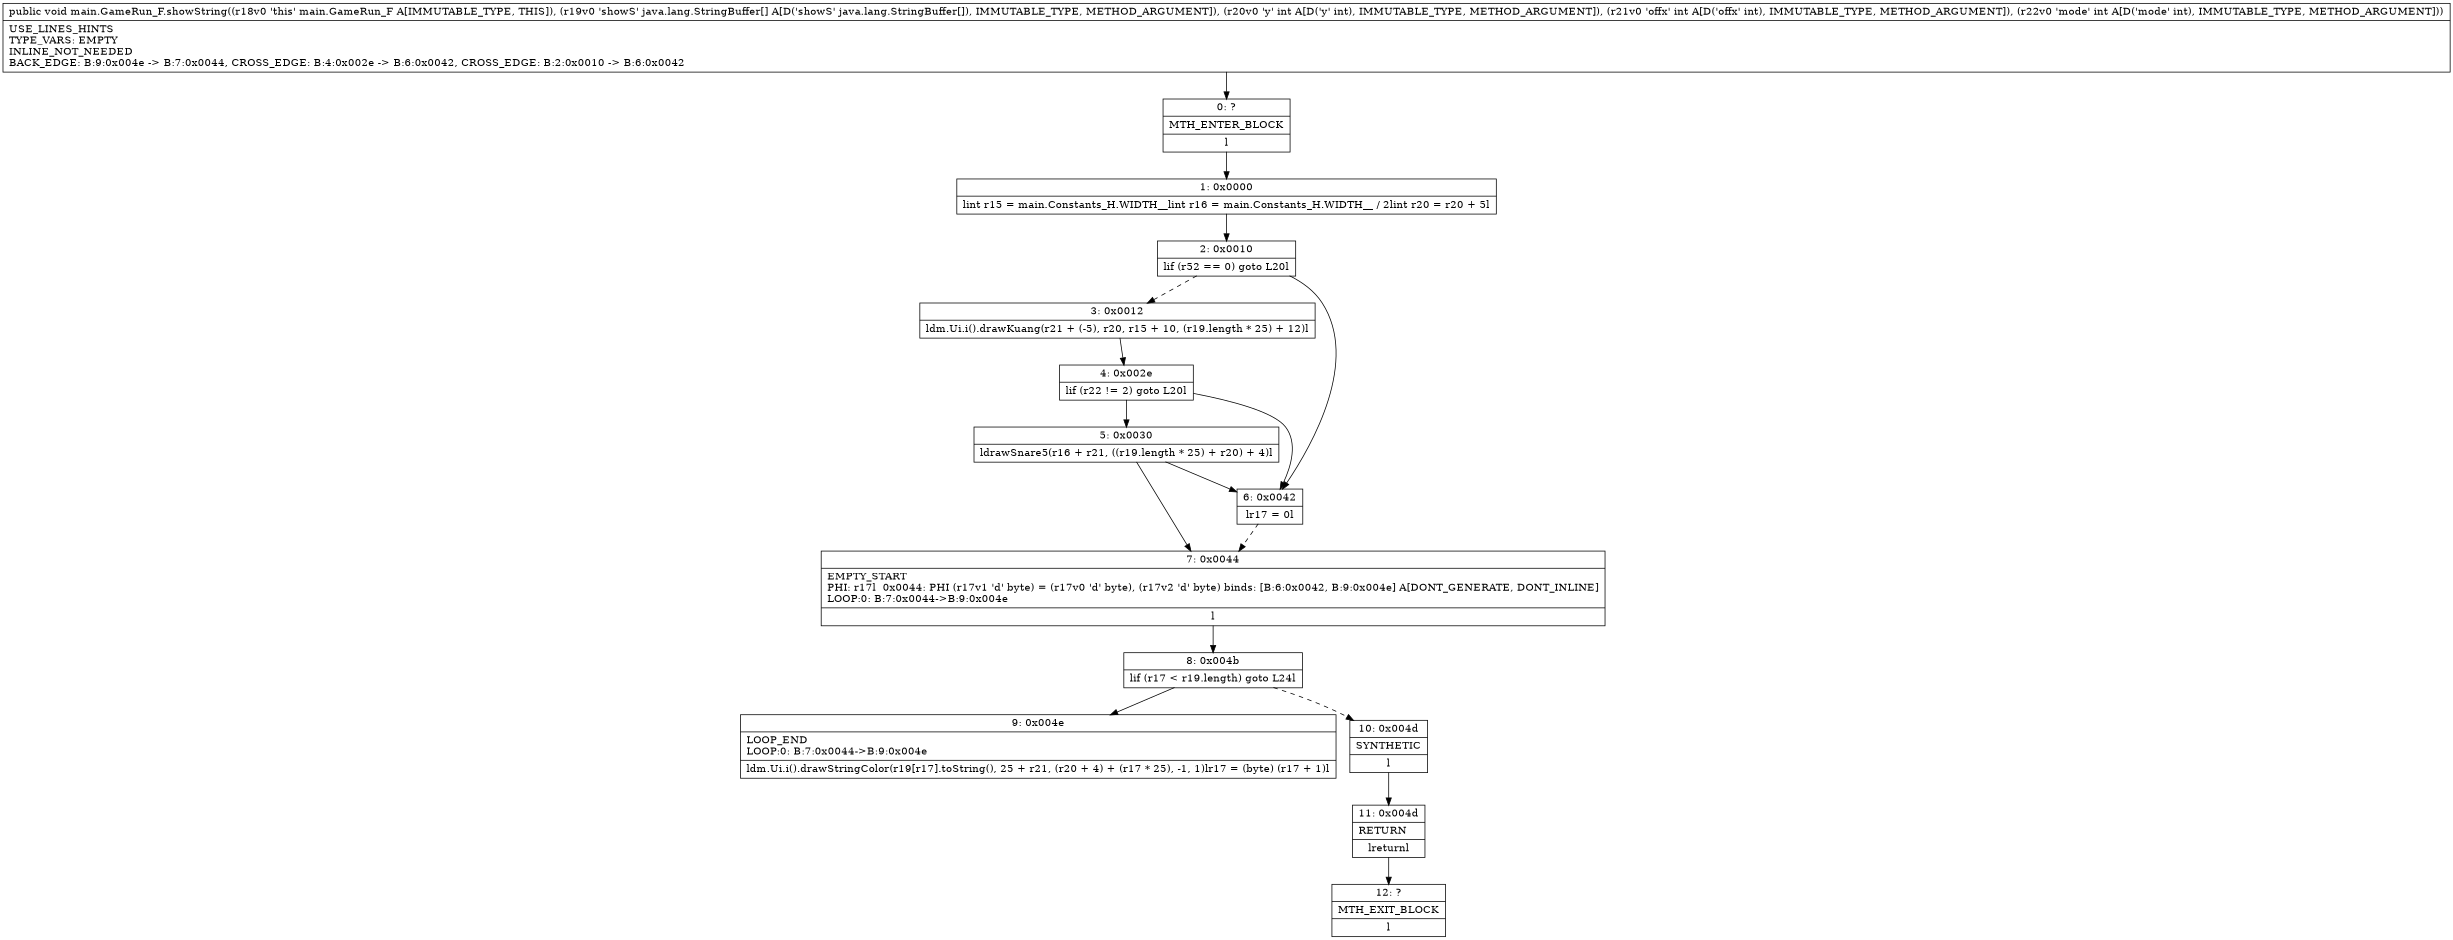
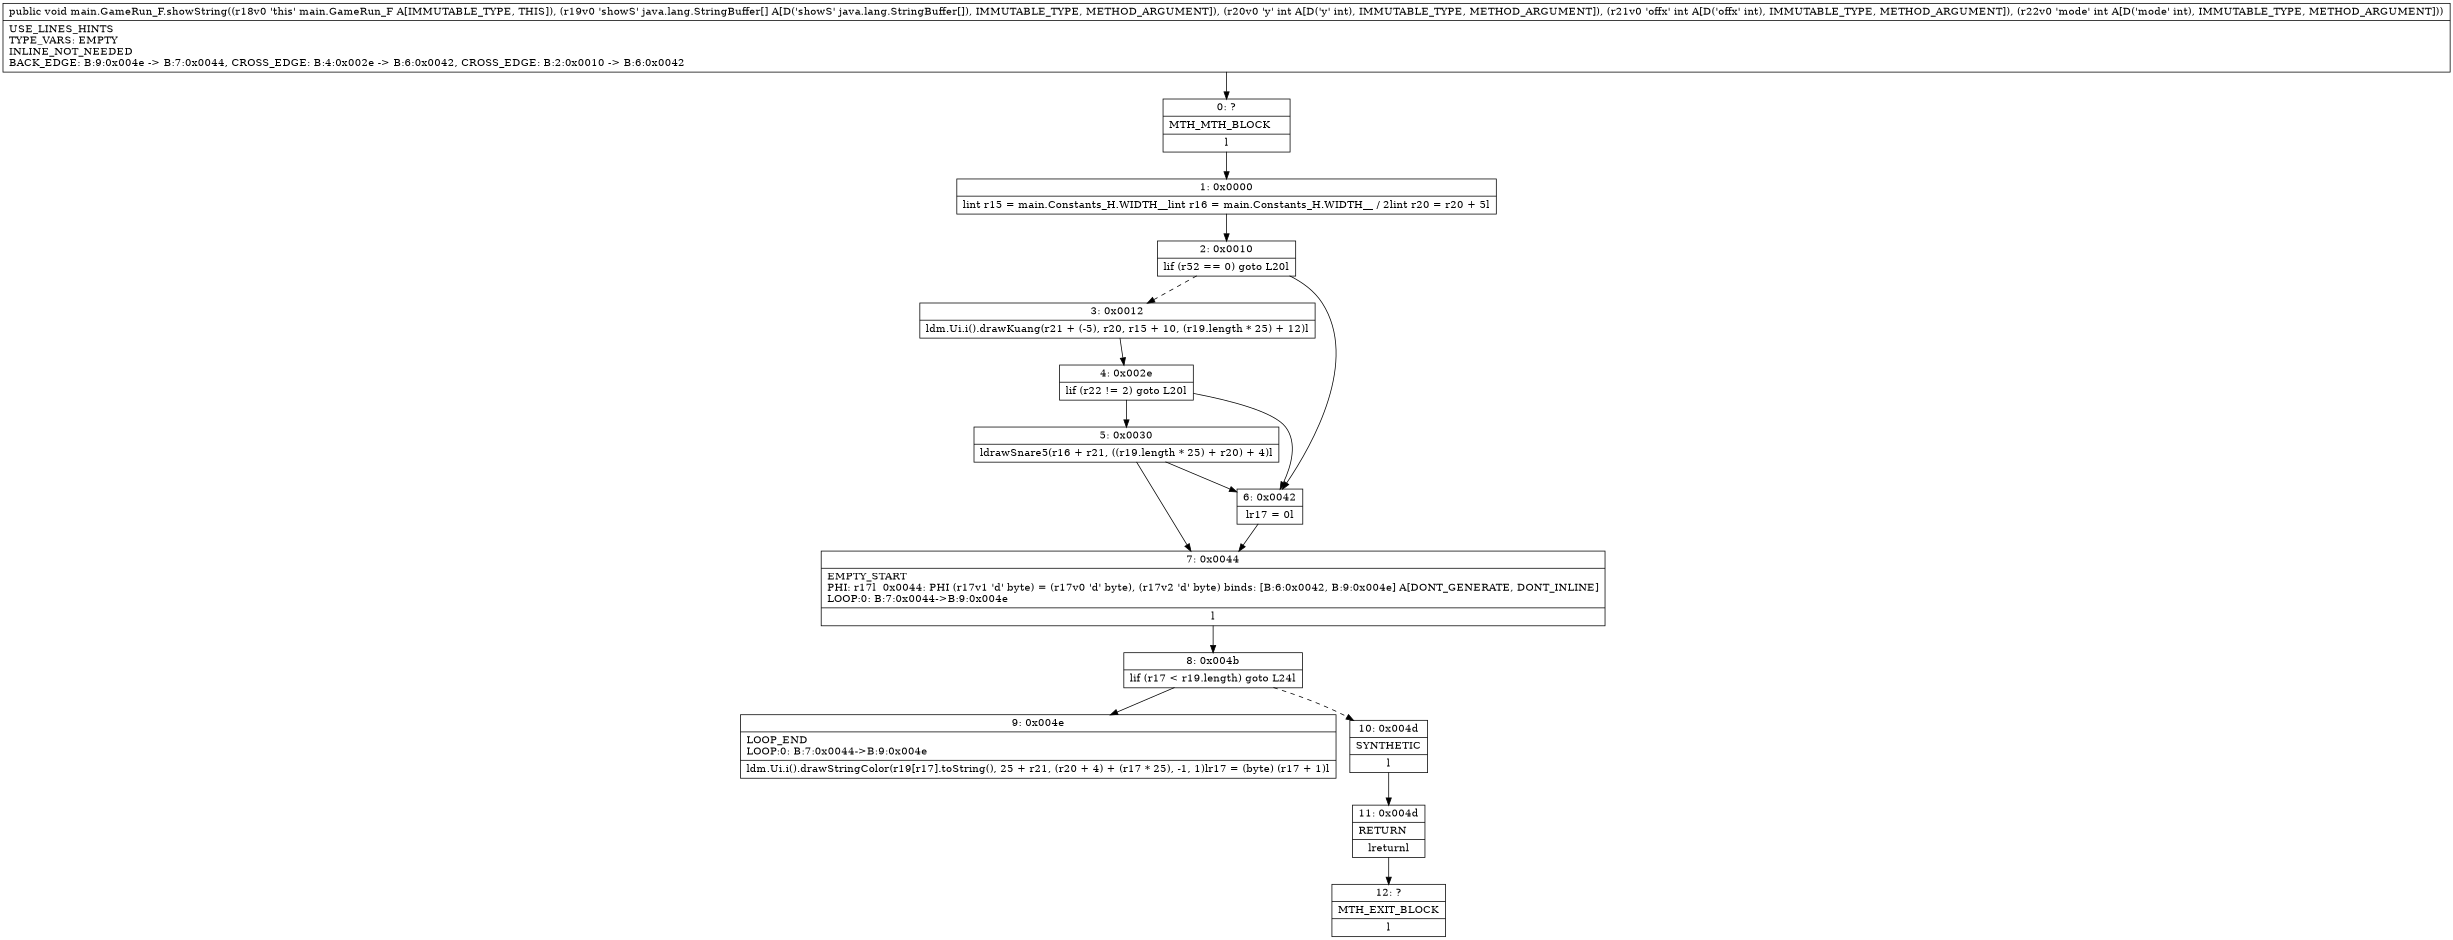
node "0: ?": text "MTH_ENTER_BLOCK" -> "MTH_MTH_BLOCK"
edge "6: 0x0042" -> "7: 0x0044": style dashed -> solid
